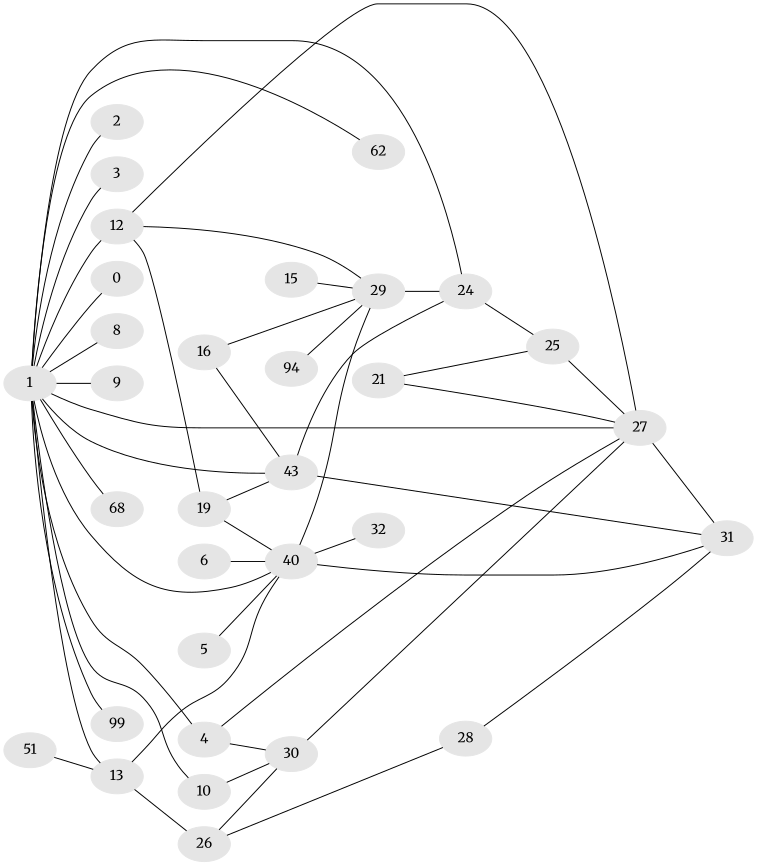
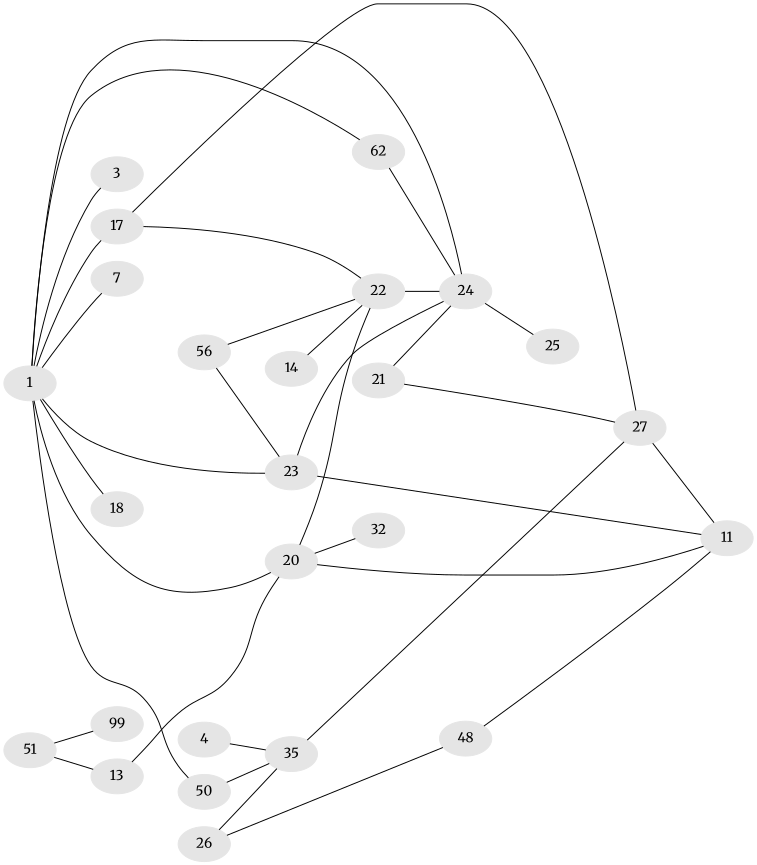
node "2": removed
edge "62" -- "24": added
node "12": label "12" -> "17"
node "0": label "0" -> "7"
node "15": removed
node "29": label "29" -> "22"
node "8": removed
node "16": label "16" -> "56"
edge "25" -- "21": now "24" -- "21"
node "94": label "94" -> "14"
node "9": removed
edge "25" -- "27": removed
edge "1" -- "27": removed
node "43": label "43" -> "23"
node "68": label "68" -> "18"
node "19": removed
node "31": label "31" -> "11"
node "6": removed
node "40": label "40" -> "20"
edge "1" -- "4": removed
edge "27" -- "4": removed
edge "1" -- "99": now "51" -- "99"
edge "1" -- "13": removed
node "5": removed
node "28": label "28" -> "48"
node "30": label "30" -> "35"
node "10": label "10" -> "50"
edge "13" -- "26": removed
